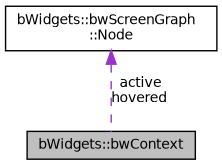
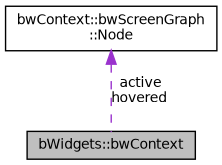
node "bWidgets::bwScreenGraph ::Node": label "bWidgets::bwScreenGraph ::Node" -> "bwContext::bwScreenGraph ::Node"
